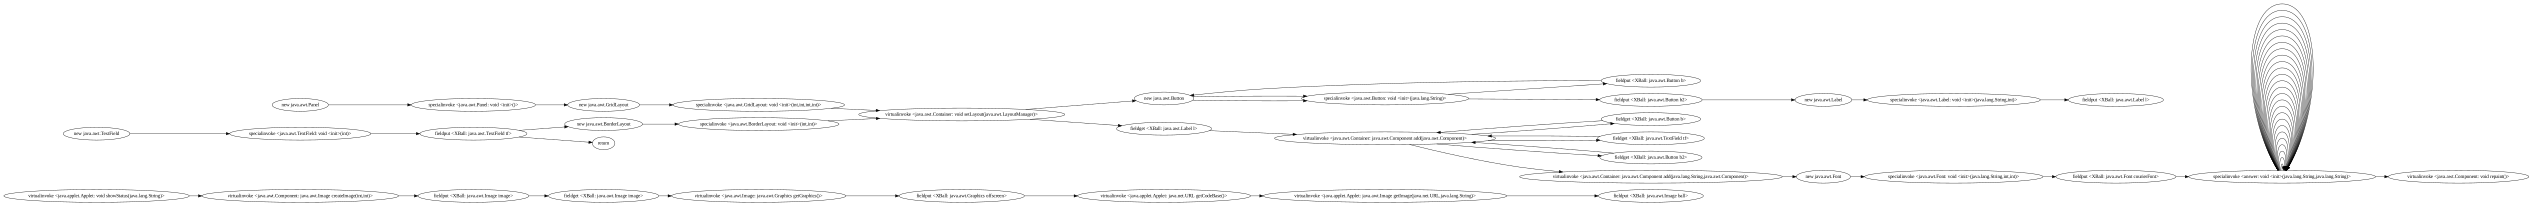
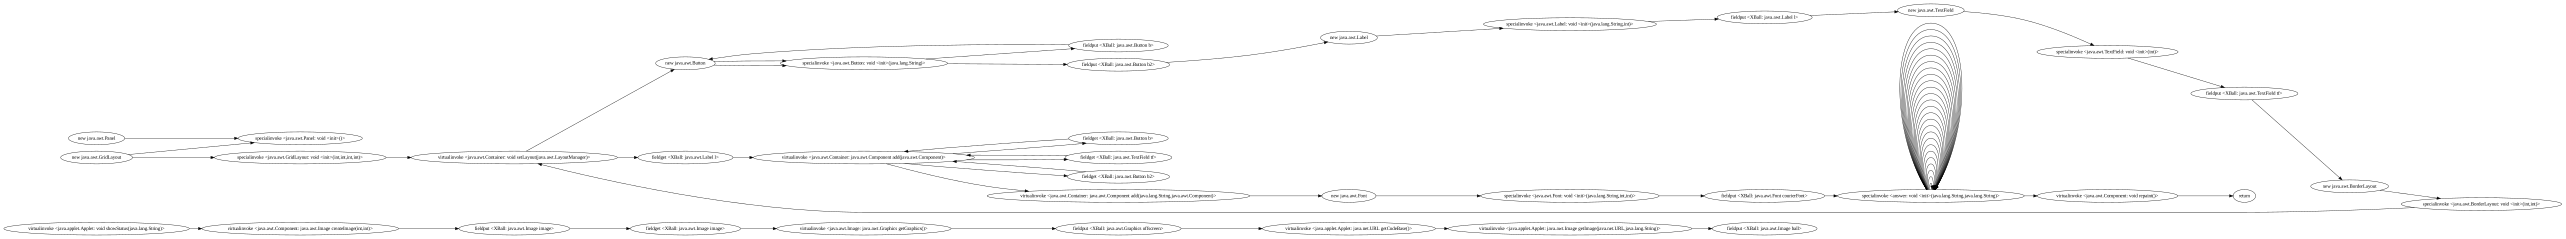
edge "fieldput <XBall: java.awt.Label l>" -> "new java.awt.TextField": added
edge "specialinvoke <java.awt.Panel: void <init>()>" -> "new java.awt.GridLayout": reversed
edge "fieldput <XBall: java.awt.TextField tf>" -> "return": now "virtualinvoke <java.awt.Component: void repaint()>" -> "return"
